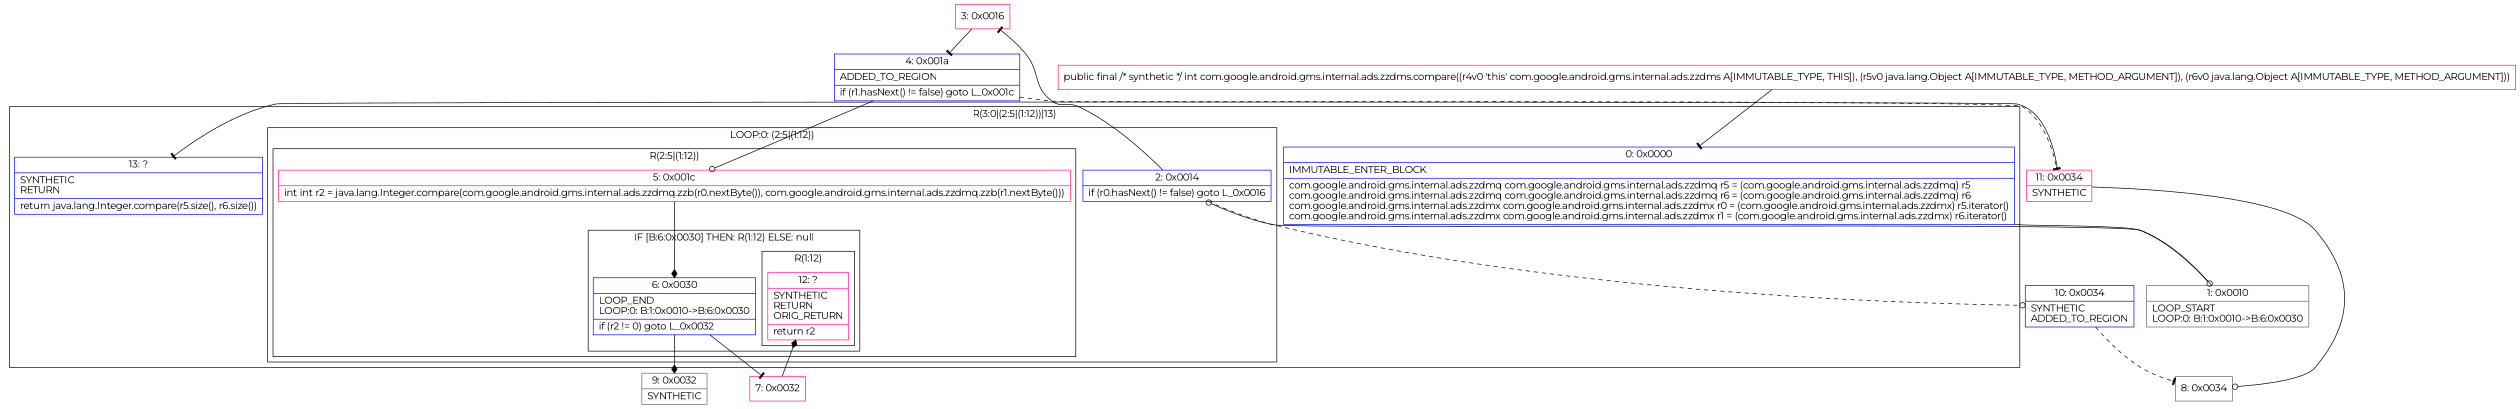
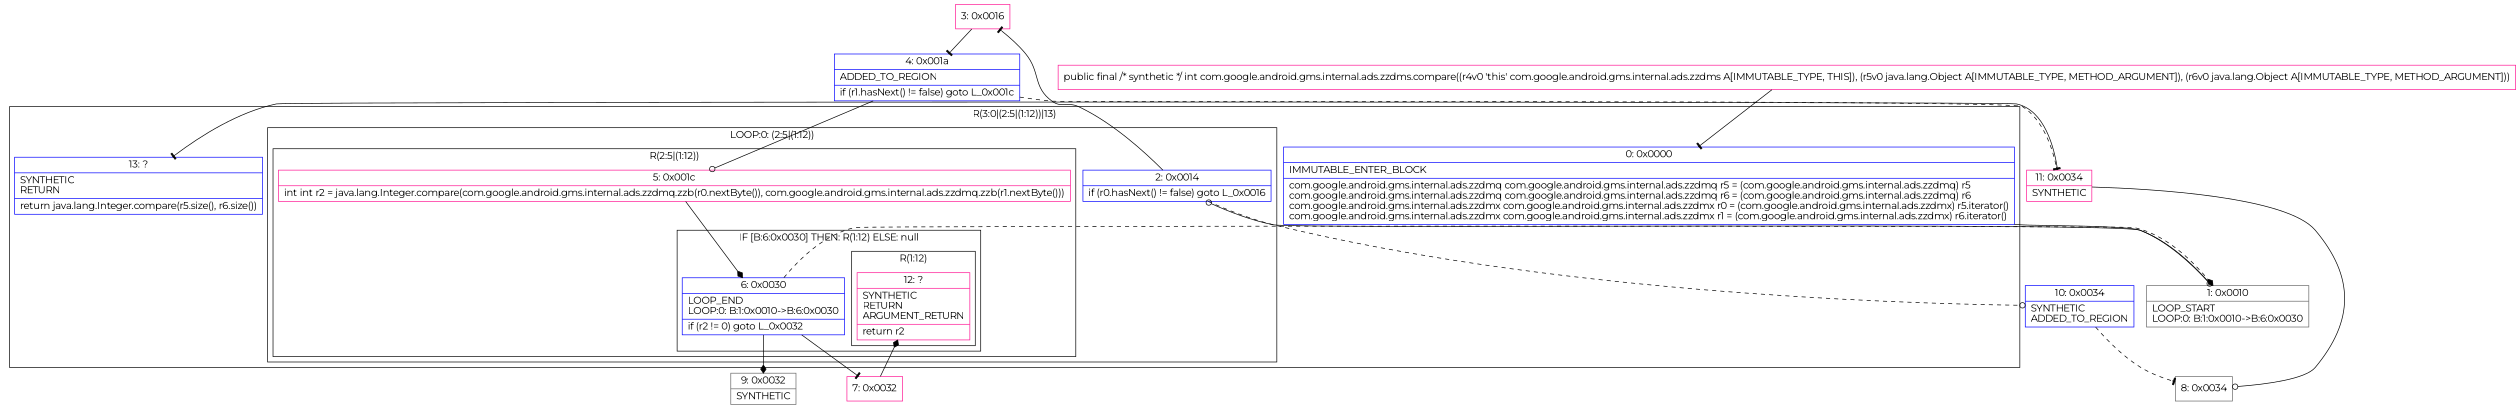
edge "6: 0x0030" -> "1: 0x0010": added
node "12: ?": text "ORIG_RETURN" -> "ARGUMENT_RETURN"
